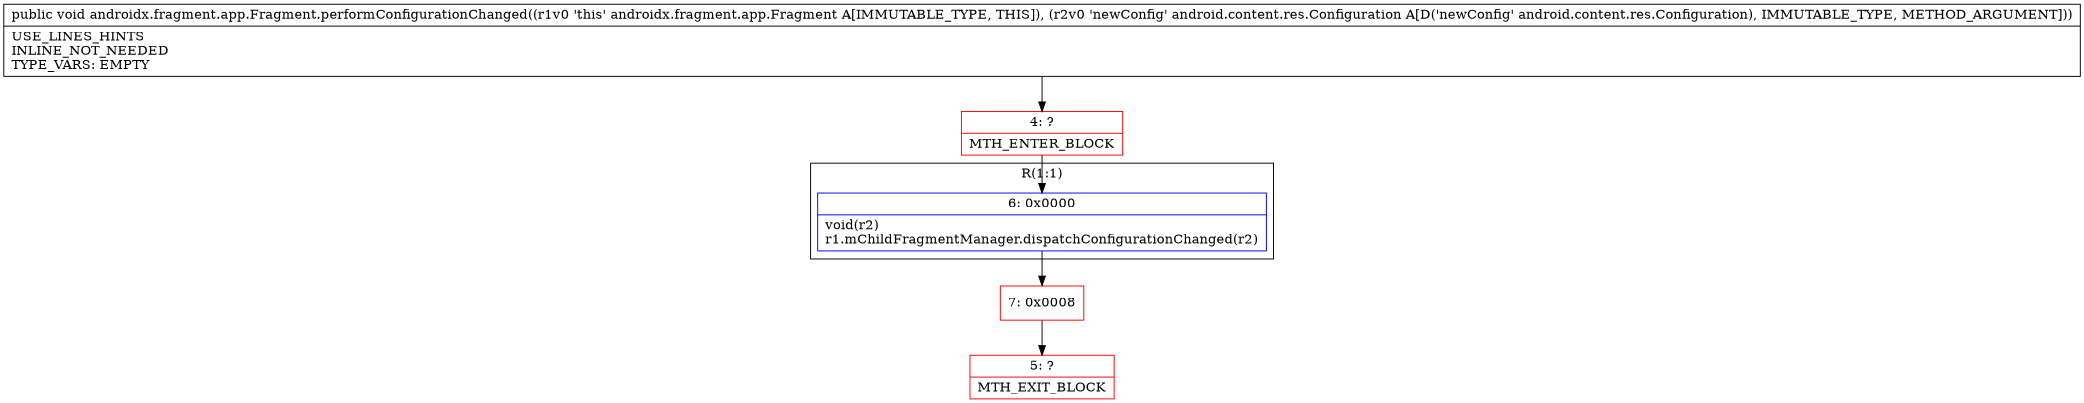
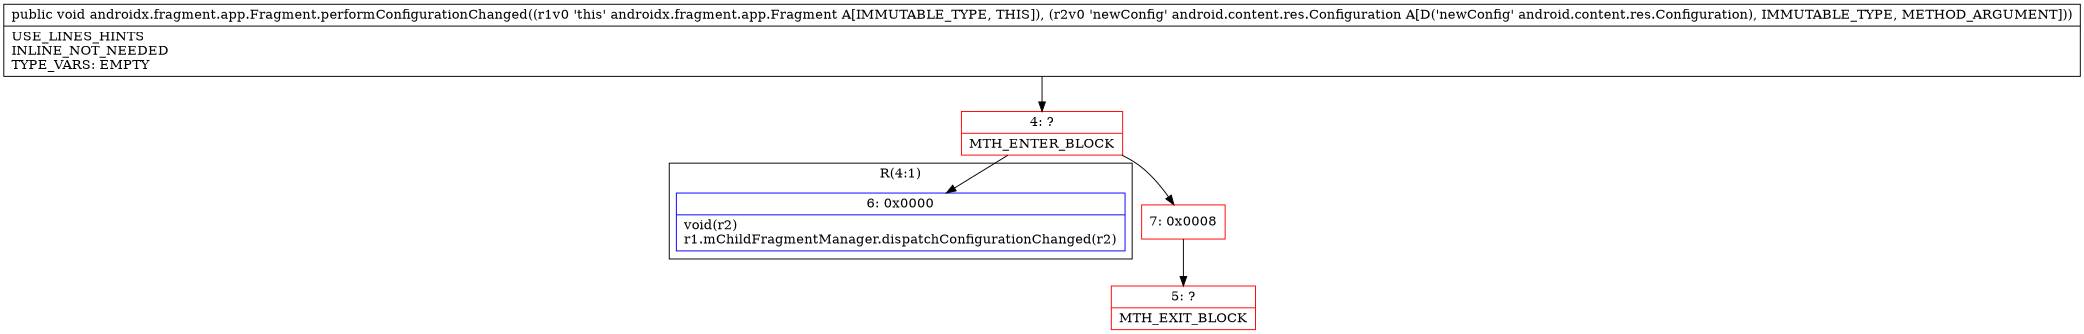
cluster "R(1:1)": label "R(1:1)" -> "R(4:1)"
edge "6: 0x0000" -> "7: 0x0008": now "4: ?" -> "7: 0x0008"
